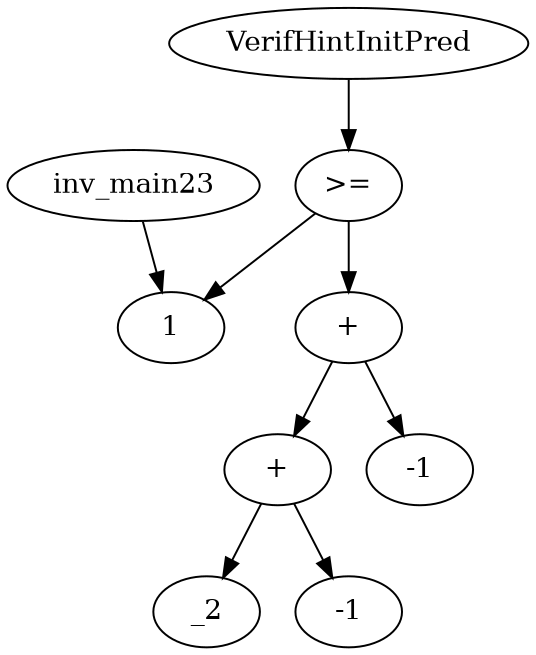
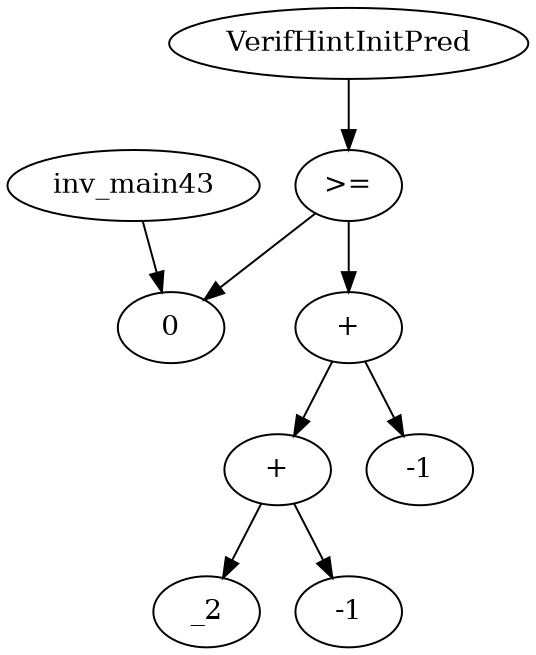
node "inv_main23": label "inv_main23" -> "inv_main43"
node "1": label "1" -> "0"
